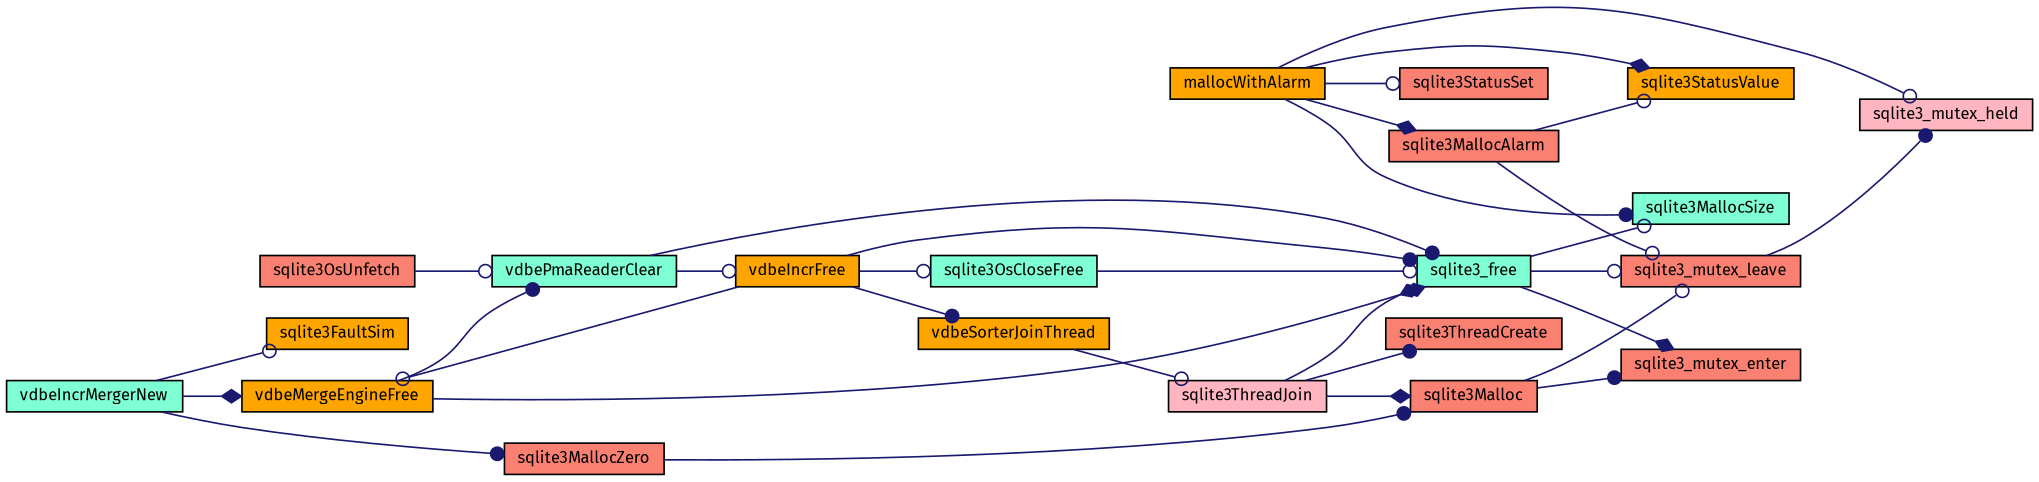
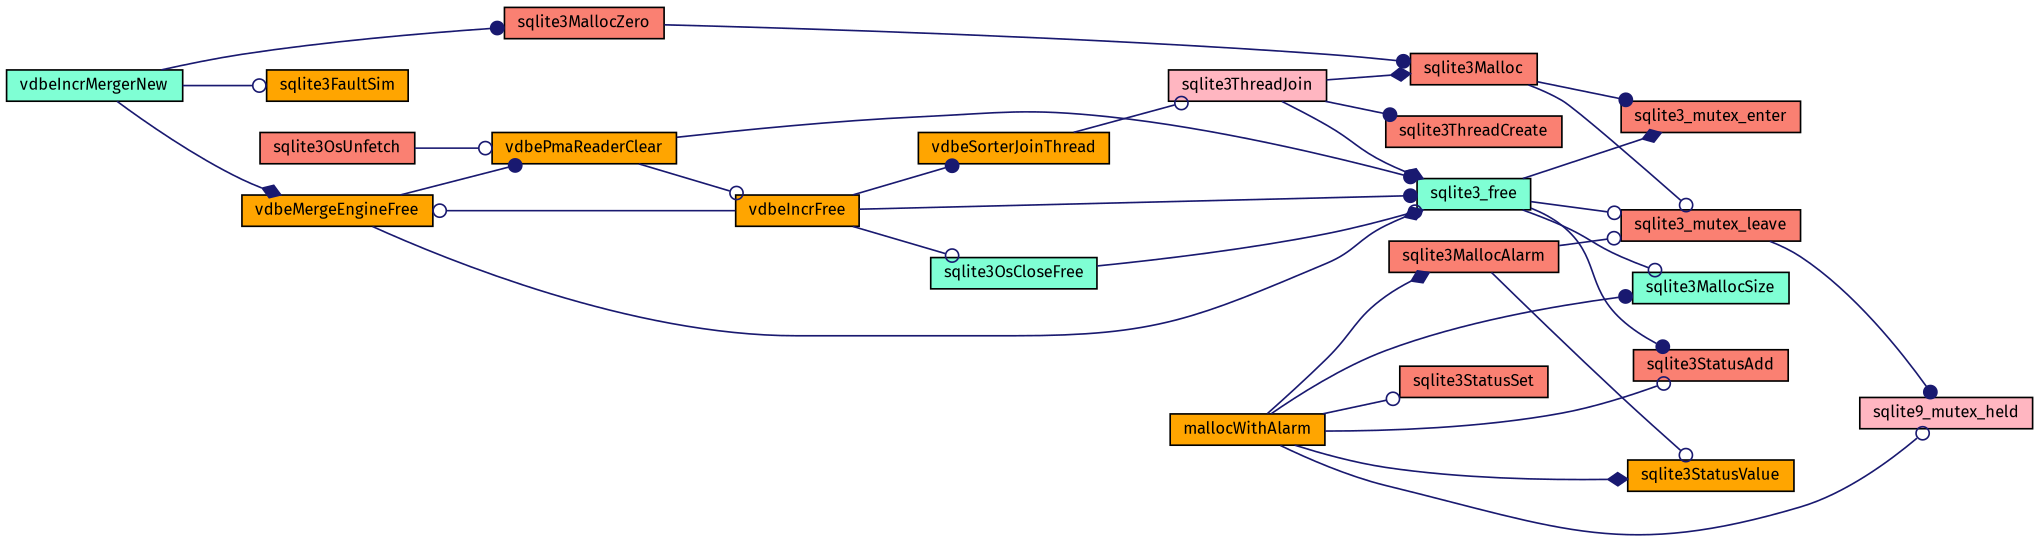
node "sqlite3_mutex_held": label "sqlite3_mutex_held" -> "sqlite9_mutex_held"
node "vdbePmaReaderClear": fillcolor aquamarine -> orange
node "sqlite3StatusAdd": added
